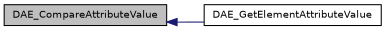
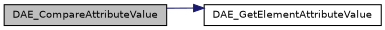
edge "DAE_GetElementAttributeValue" -> "DAE_CompareAttributeValue": reversed
